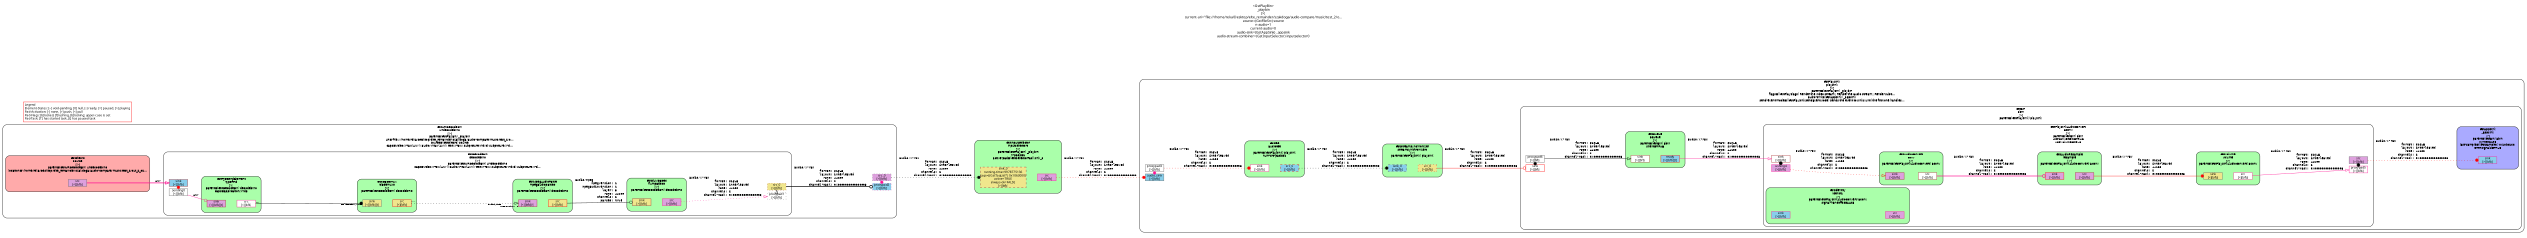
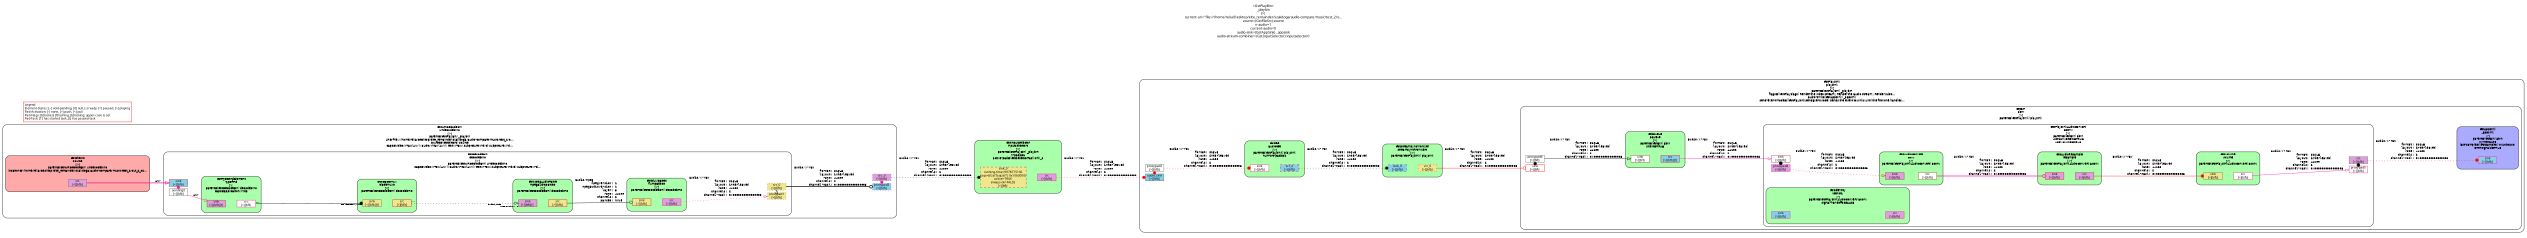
node "ready [>][bfb][t]": label "ready [>][bfb][t]" -> "src [>][bfb][t]"
node "lushing4 [>][bfb]": label "lushing4 [>][bfb]" -> "proxypad4 [>][bfb]"
edge "audio_sink [>][bfb]" -> "proxypad3 [>][bfb]": color deeppink -> red
edge "sink [<][bfb]" -> "pending0 [<][bfb]": color red -> deeppink
node "proxypad1 [>][bfb]": fillcolor white -> khaki
